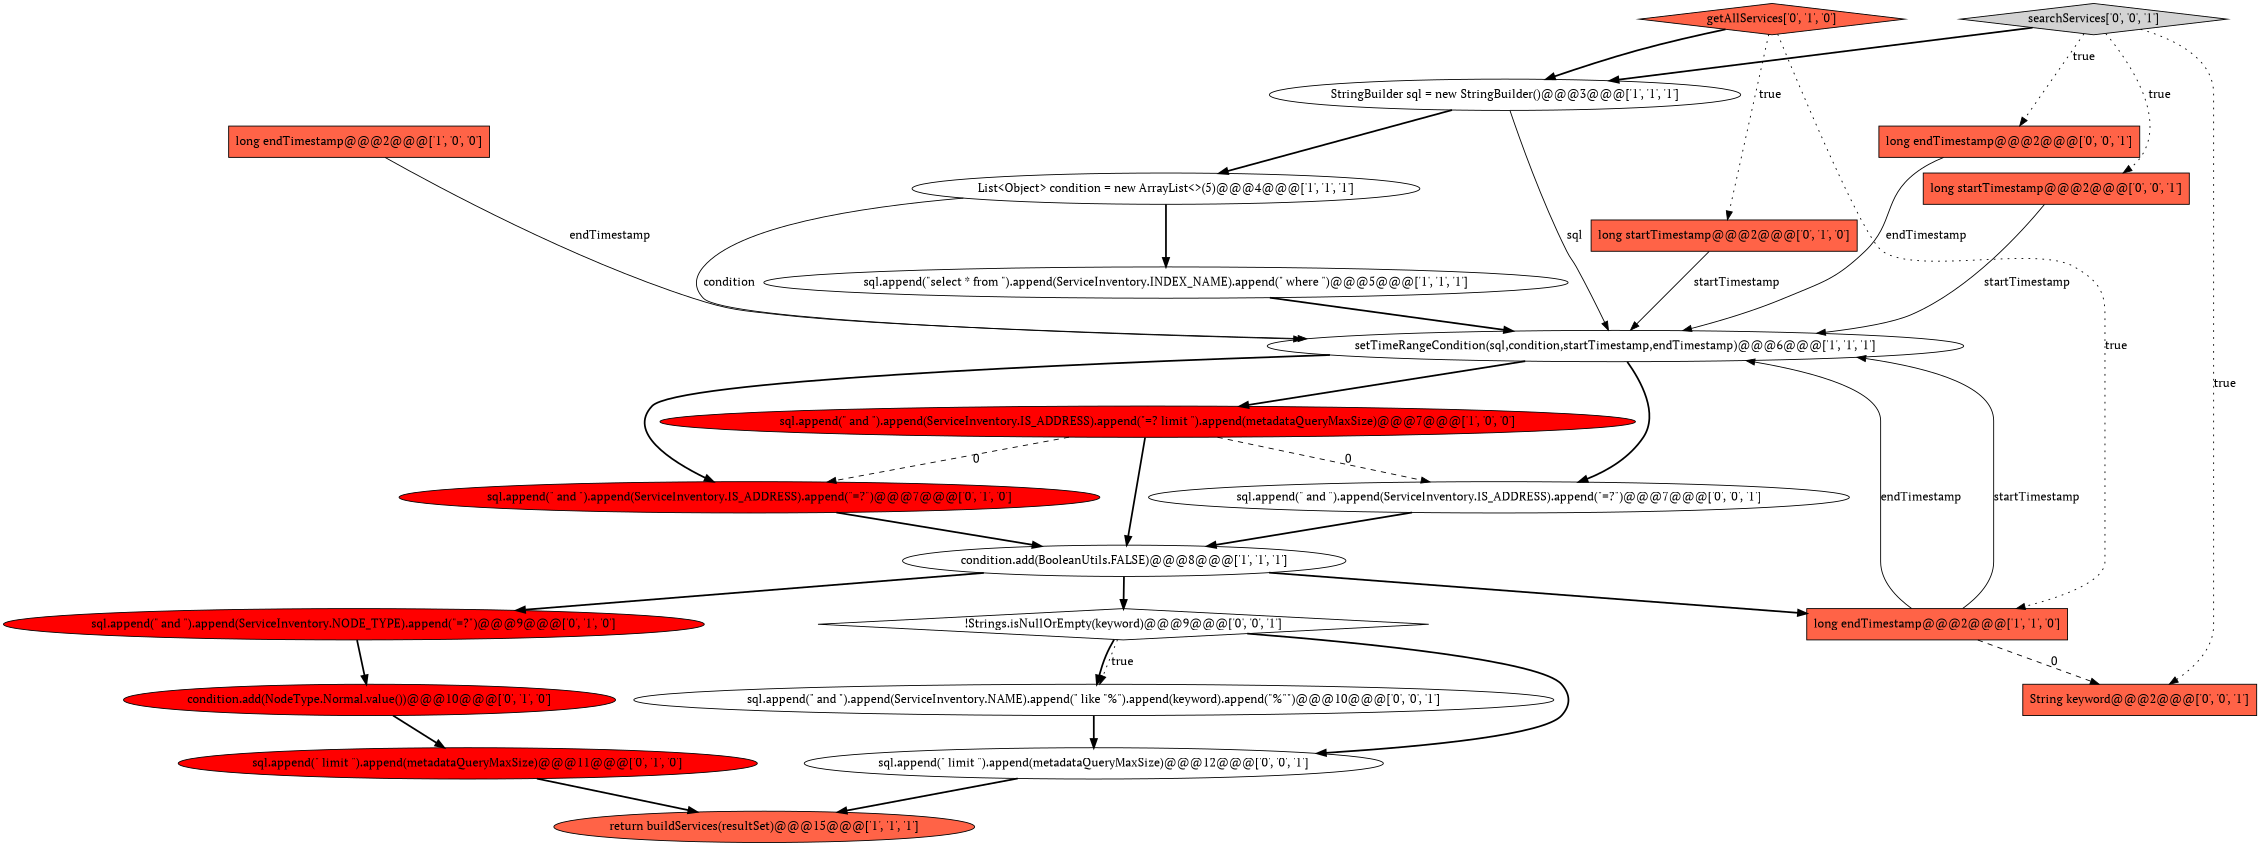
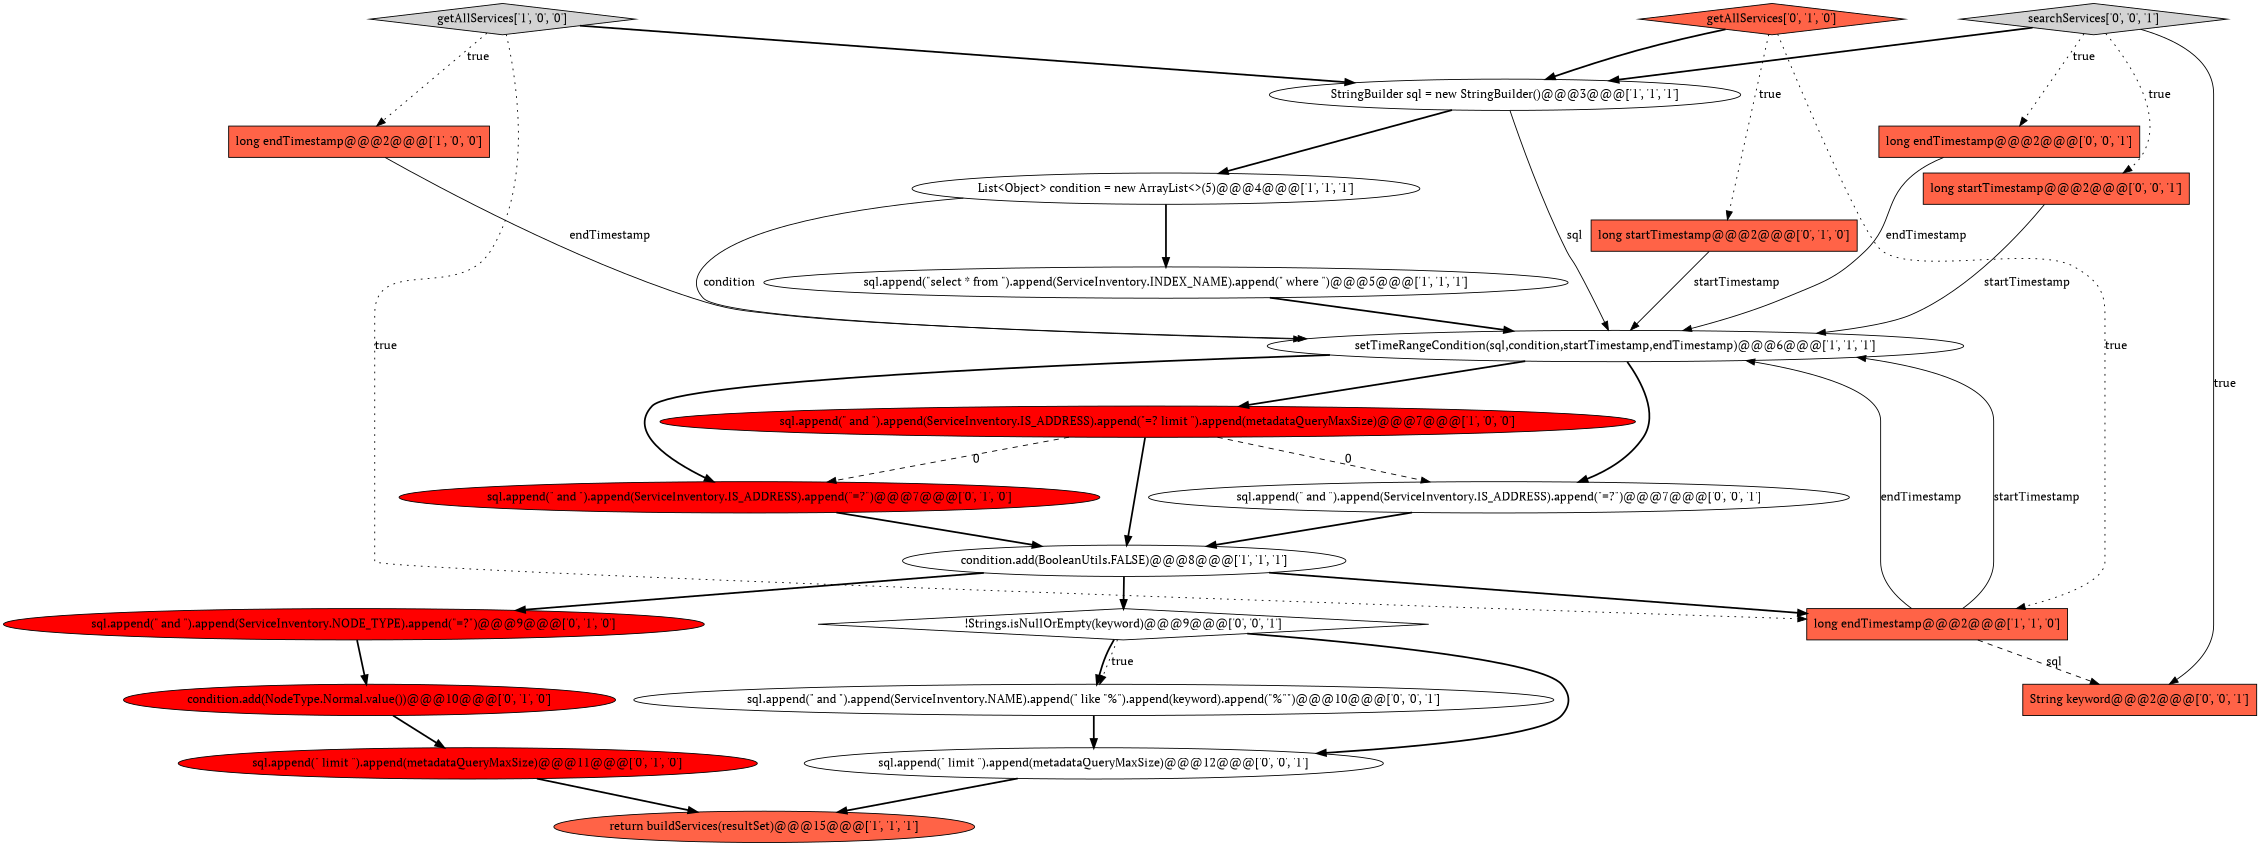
node "getAllServices['1', '0', '0']": added
edge "searchServices['0', '0', '1']" -> "String keyword@@@2@@@['0', '0', '1']": style dotted -> solid
edge "long endTimestamp@@@2@@@['1', '1', '0']" -> "String keyword@@@2@@@['0', '0', '1']": label "0" -> "sql"
